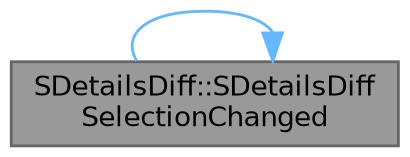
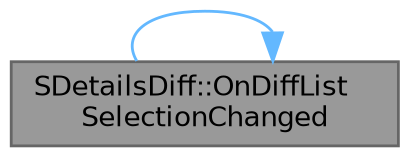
node "SDetailsDiff::SDetailsDiff SelectionChanged": label "SDetailsDiff::SDetailsDiff SelectionChanged" -> "SDetailsDiff::OnDiffList SelectionChanged"
